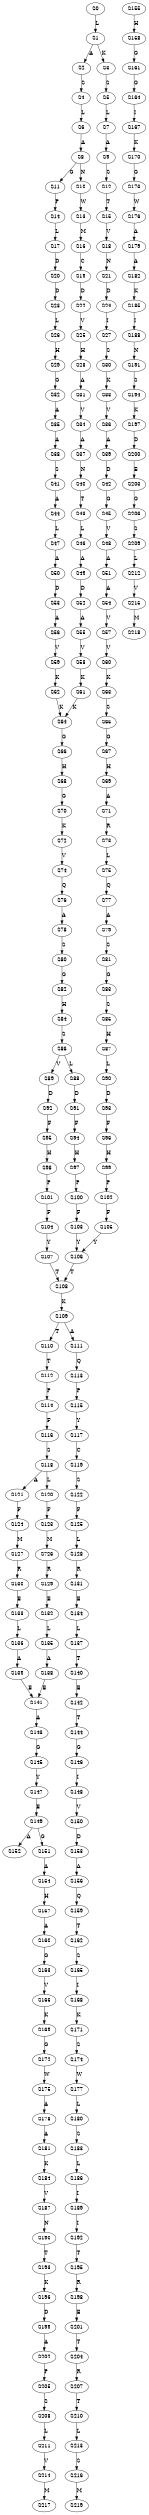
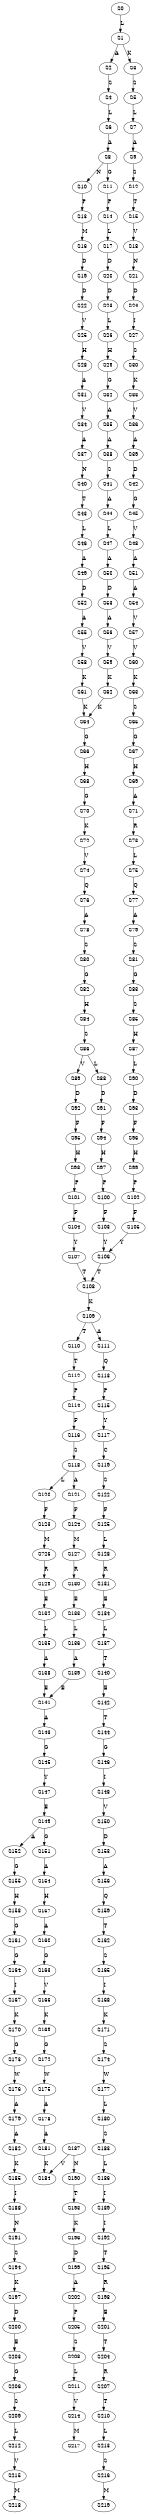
edge "S10" -> "S13": label "W" -> "P"
edge "S16" -> "S19": label "C" -> "D"
edge "S152" -> "S155": added, label "G"
edge "S184" -> "S187": reversed
